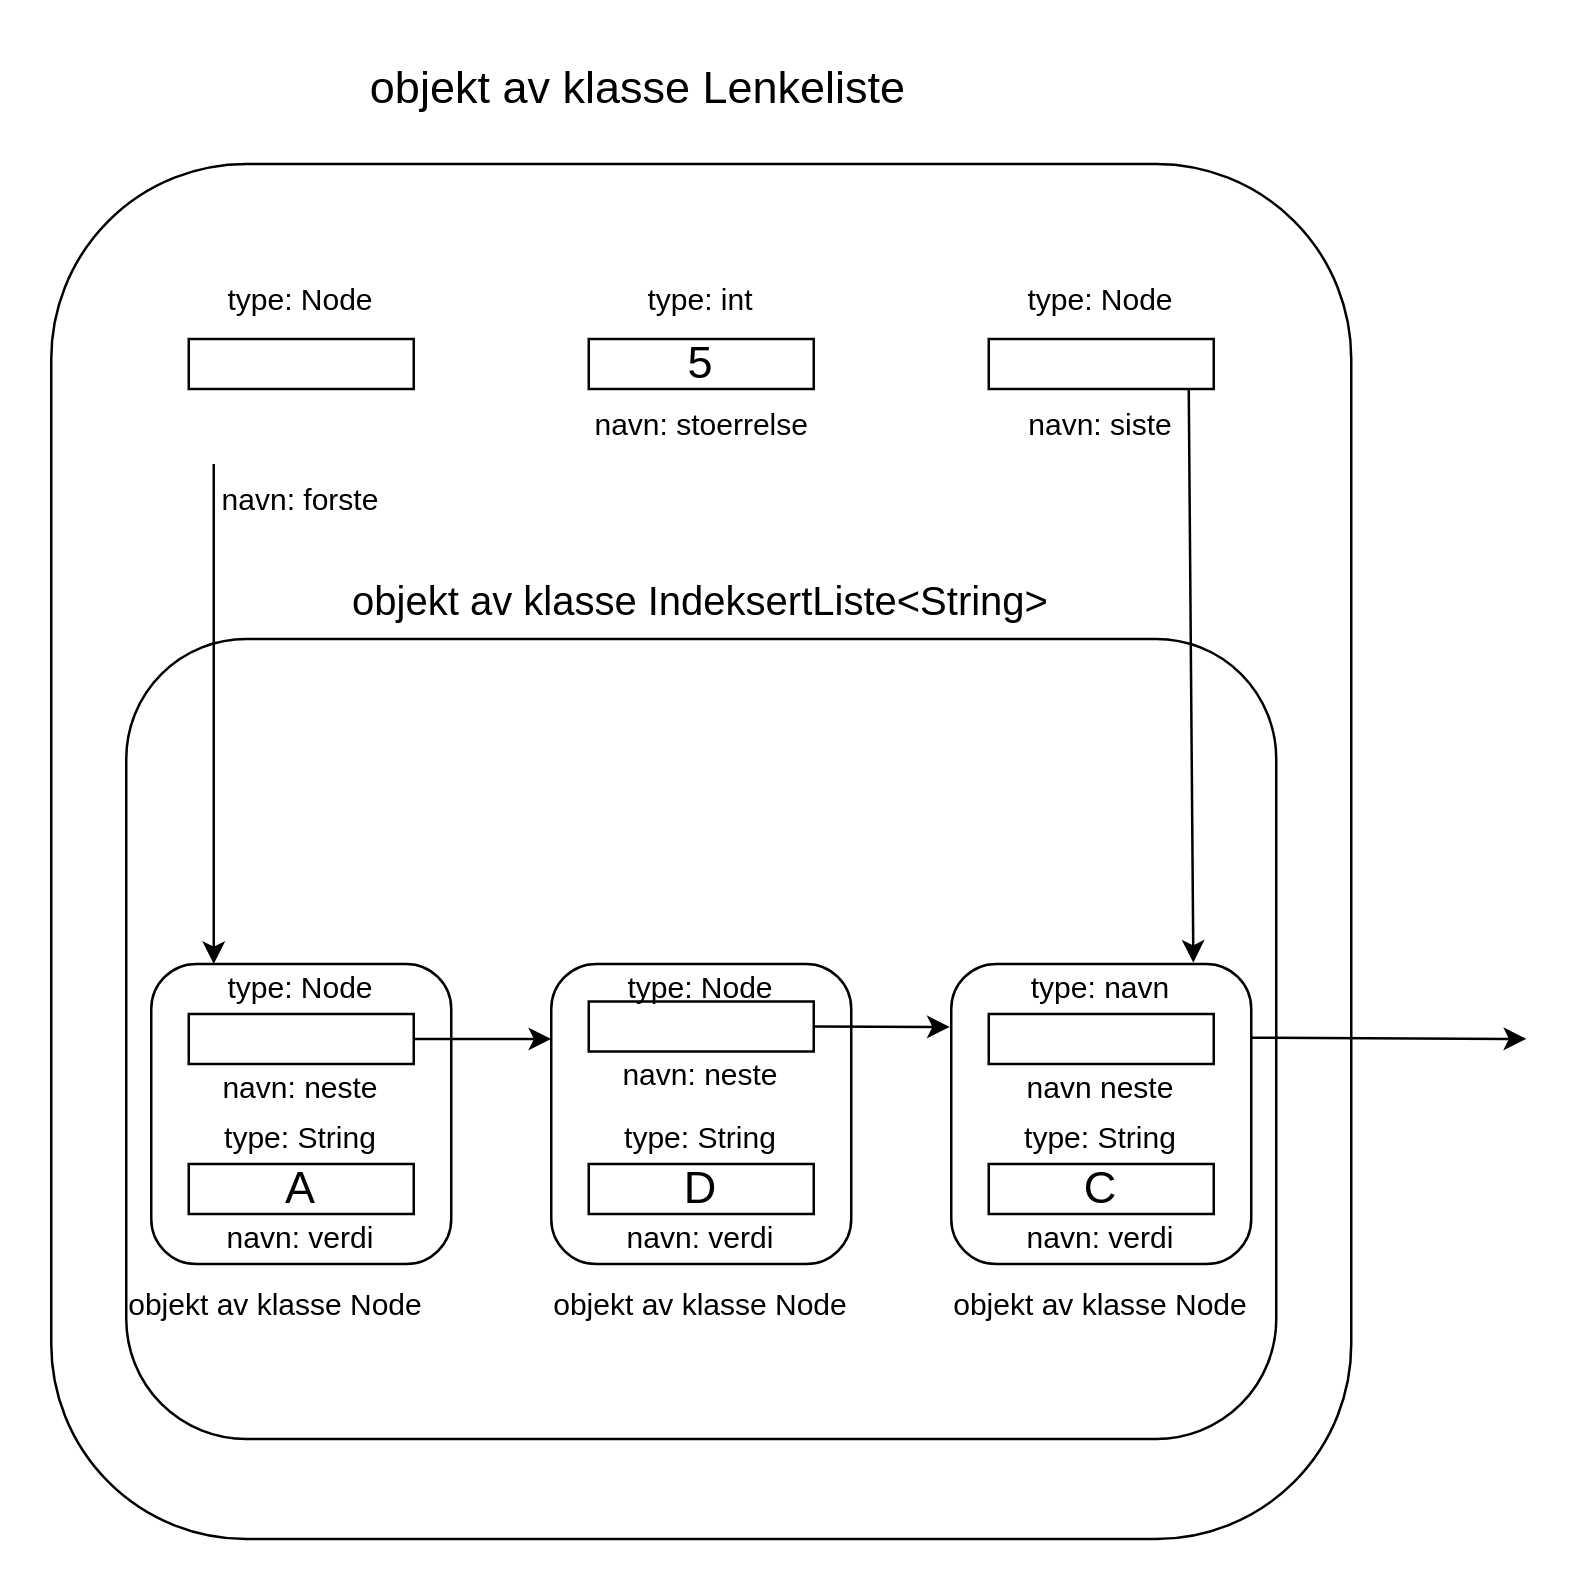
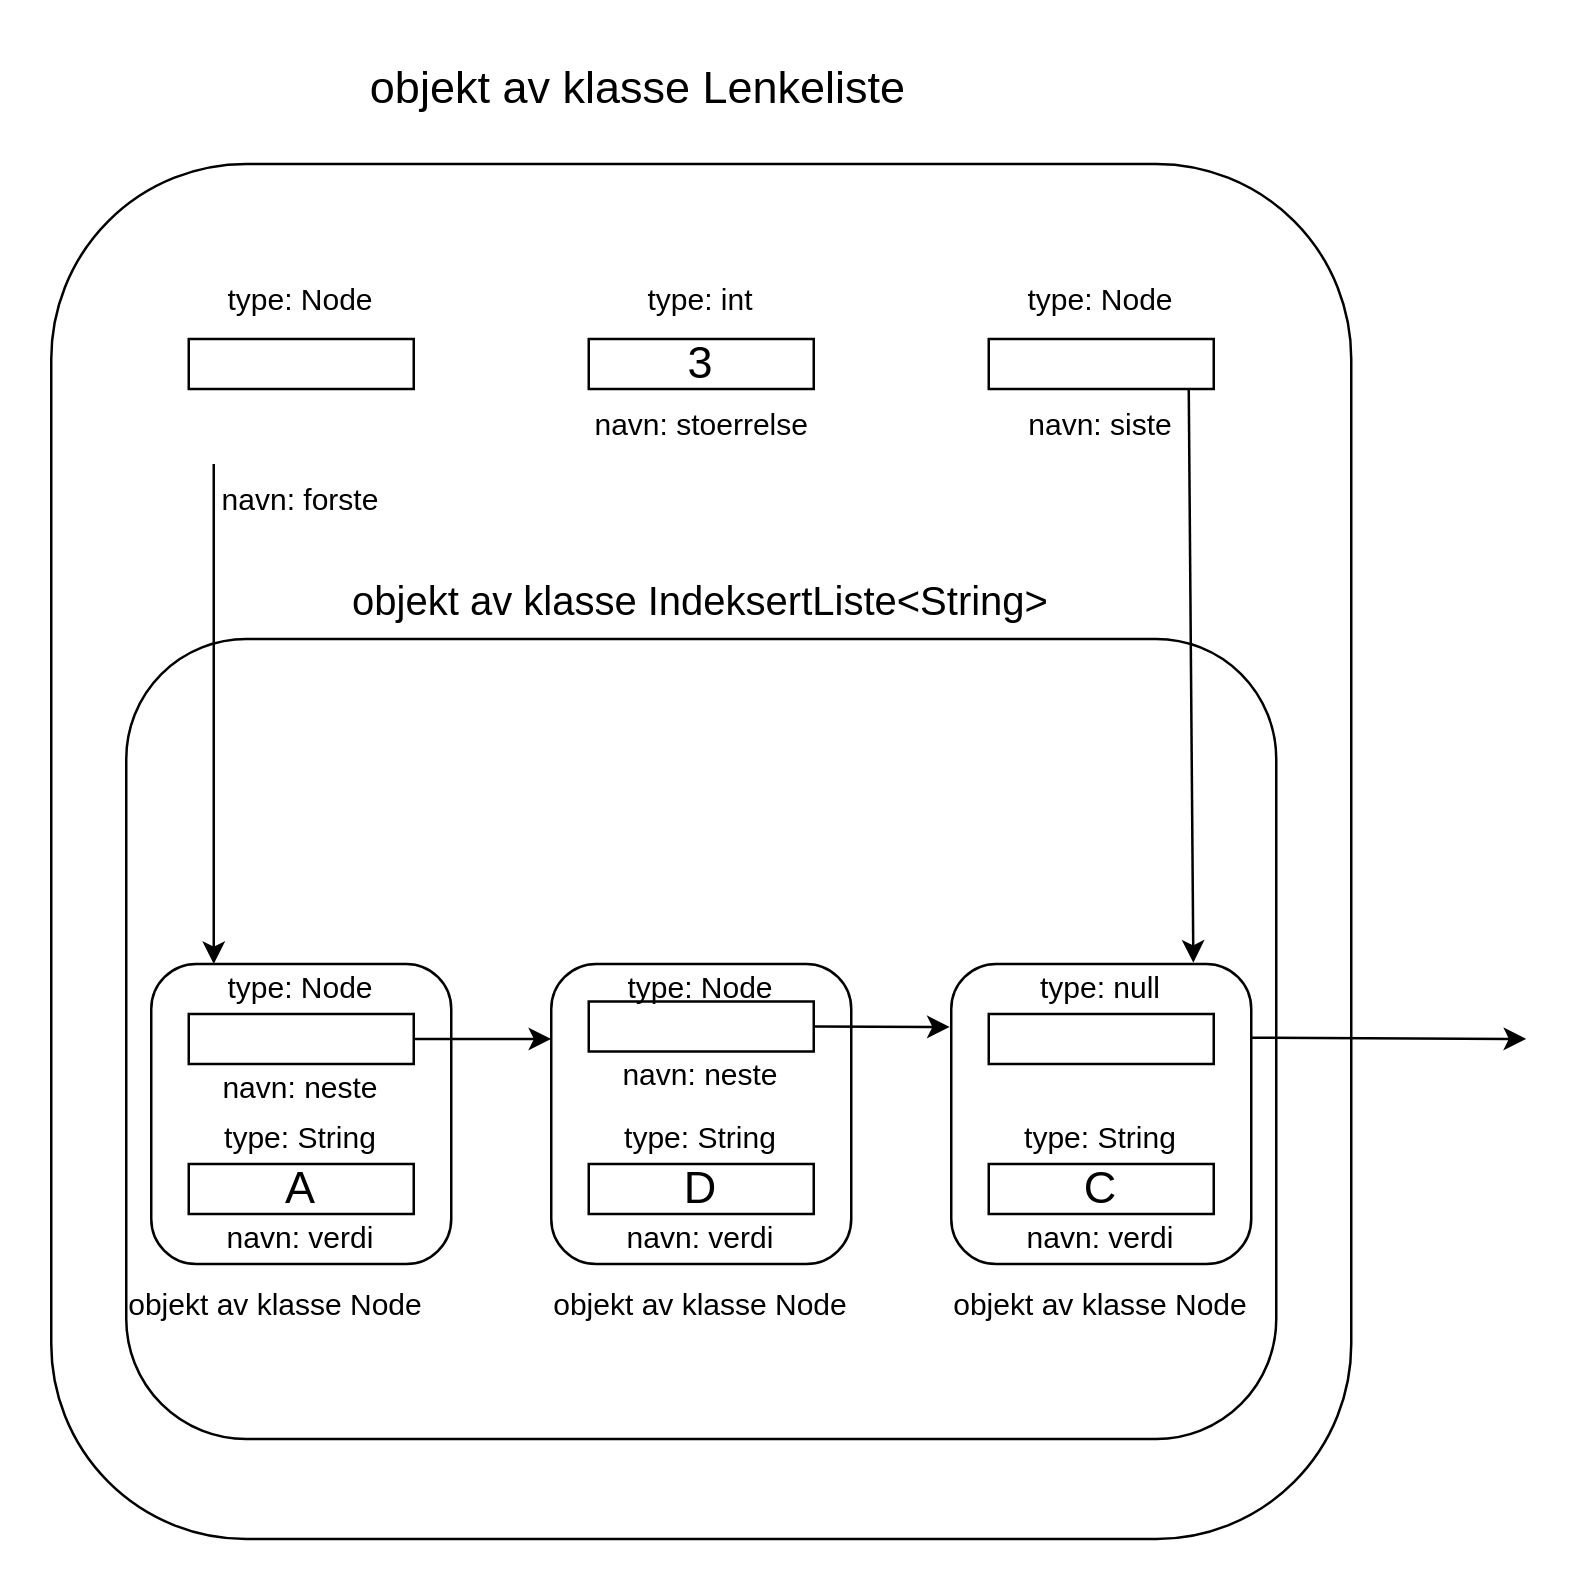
node "5": label "5" -> "3"
node "type: navn": label "type: navn" -> "type: null"
node "navn neste": removed
